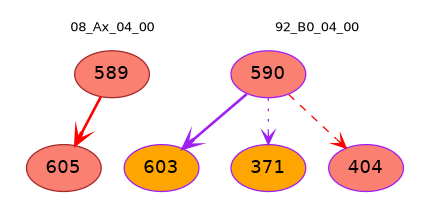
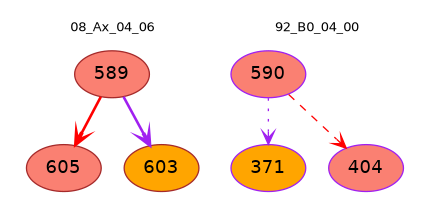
cluster "08_Ax_04_00": label "08_Ax_04_00" -> "08_Ax_04_06"
edge "590" -> "603": now "589" -> "603"
node "603": color purple -> brown
